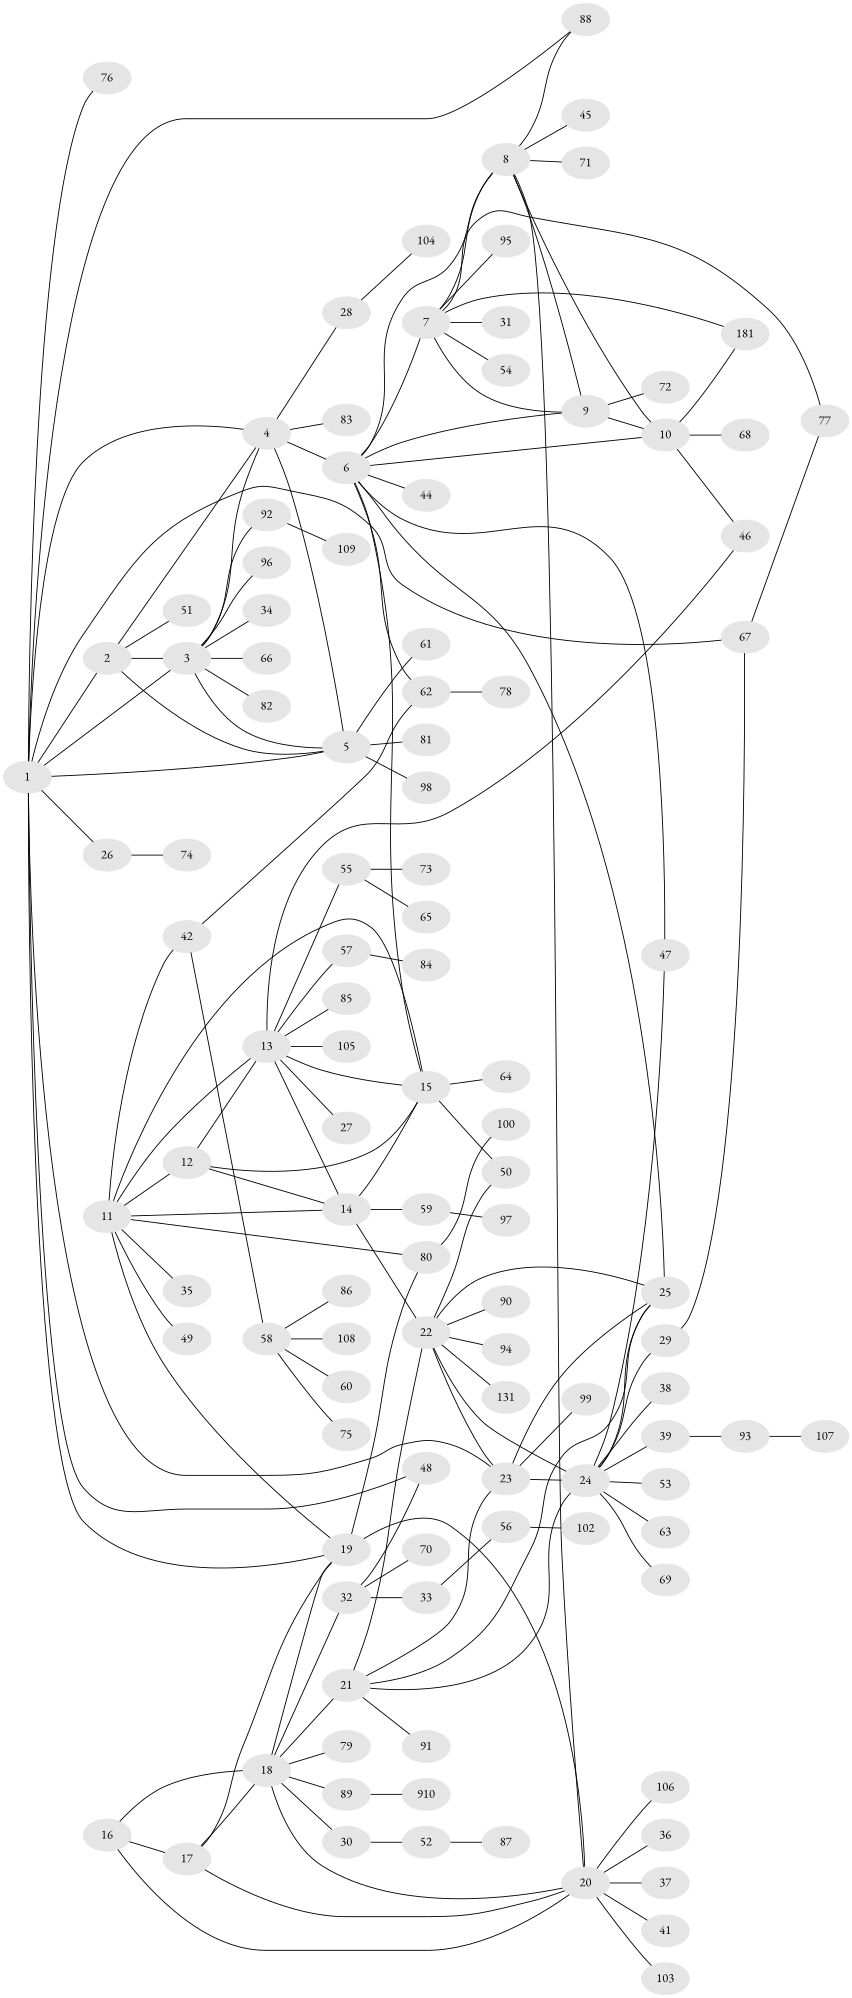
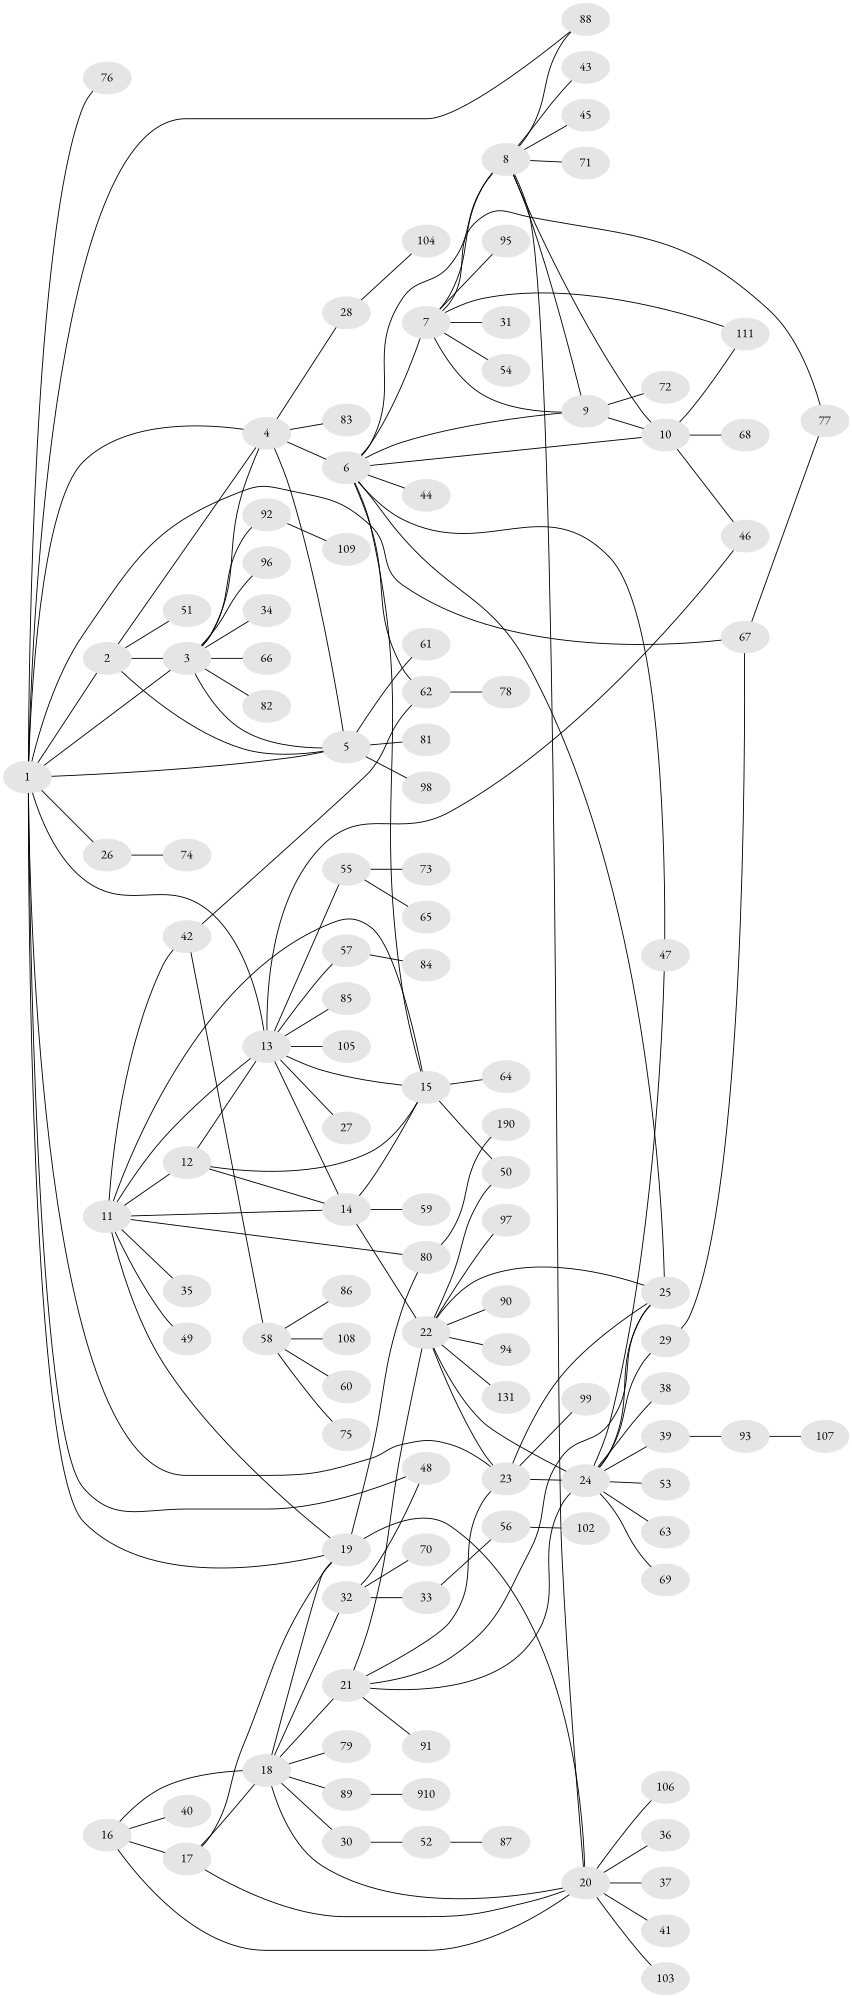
node "43": added
node "181": label "181" -> "111"
edge "1" -- "13": added
node "100": label "100" -> "190"
edge "59" -- "97": now "22" -- "97"
node "40": added
